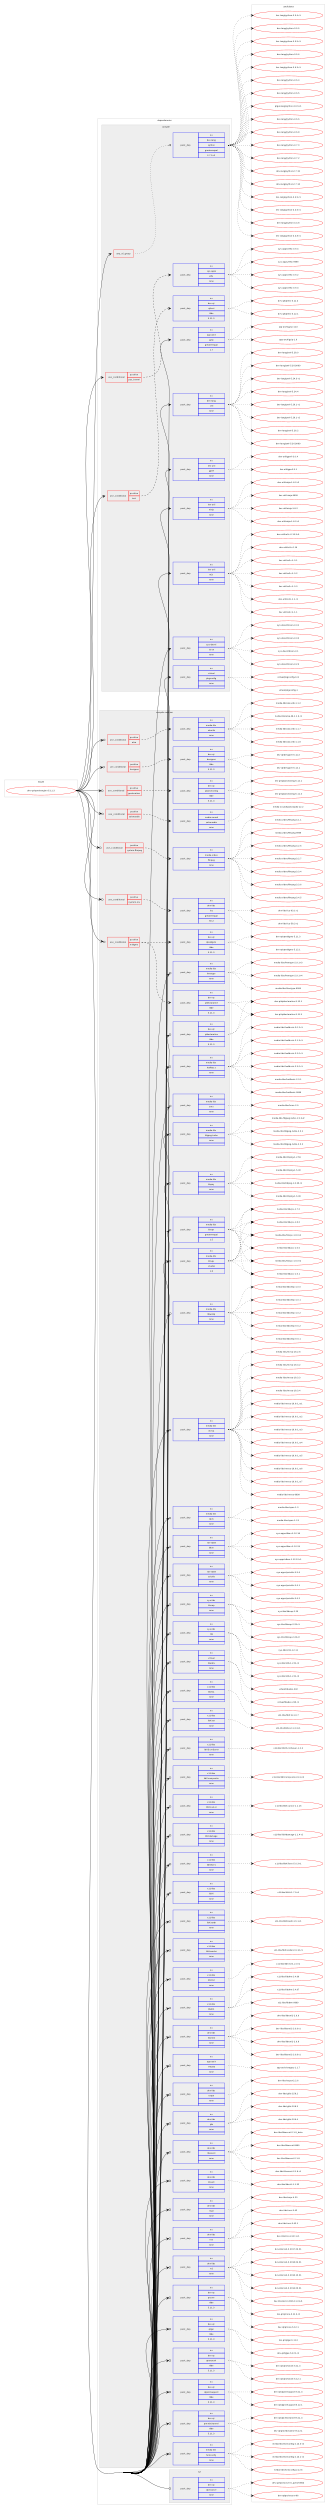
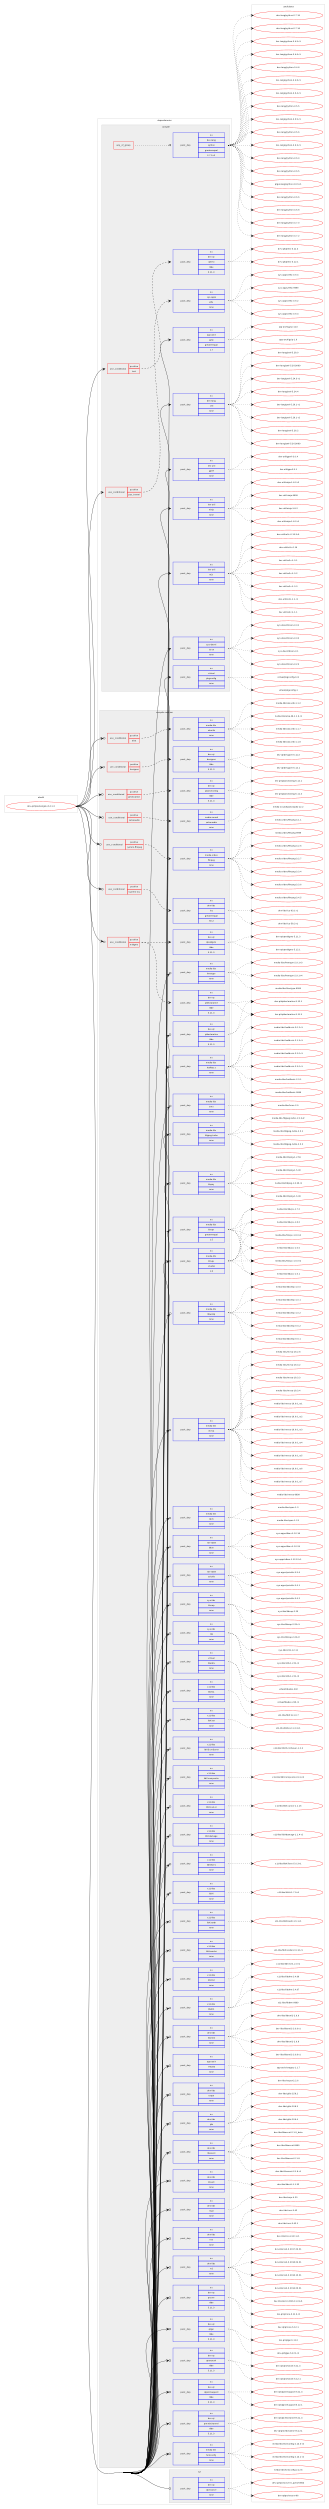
edge "dev-qt/qtwebengine-5.11.3" -> "any_of_group": removed
